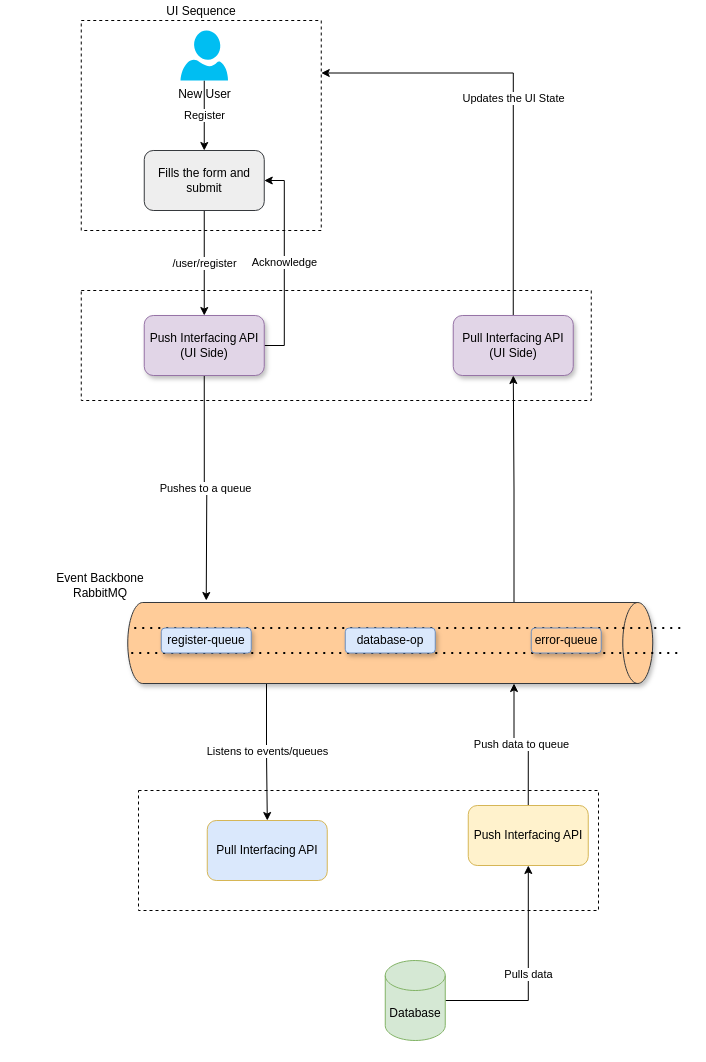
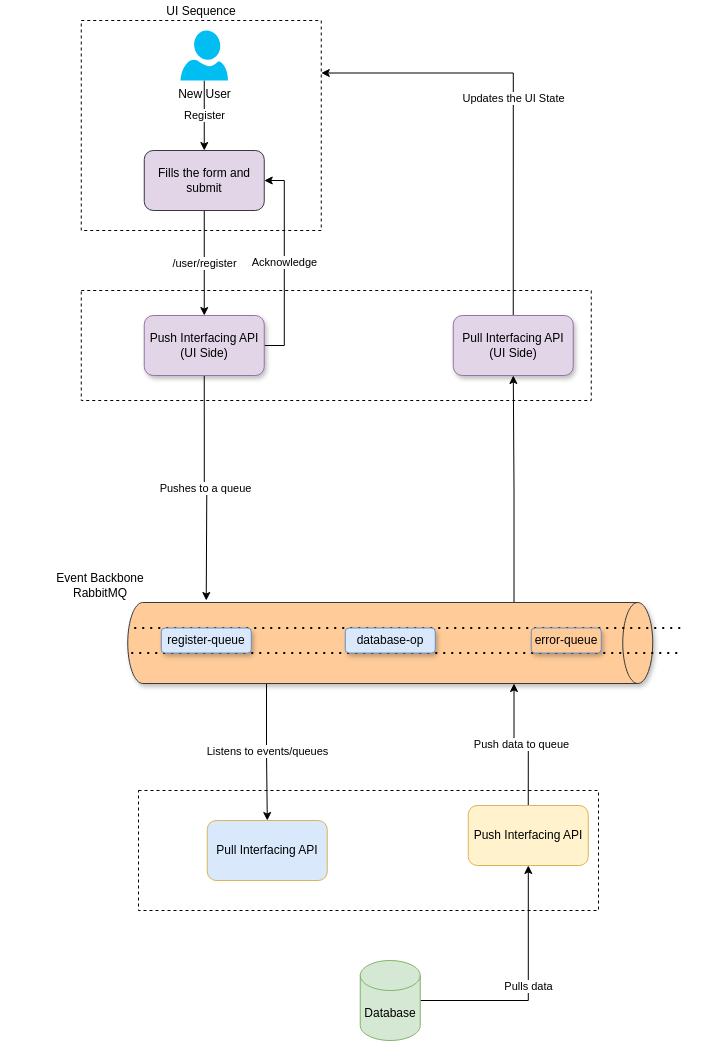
node "Fills the form and submit": fillcolor #eeeeee -> #e1d5e7
node "Database": moved (415, 1001) -> (390, 1001)
